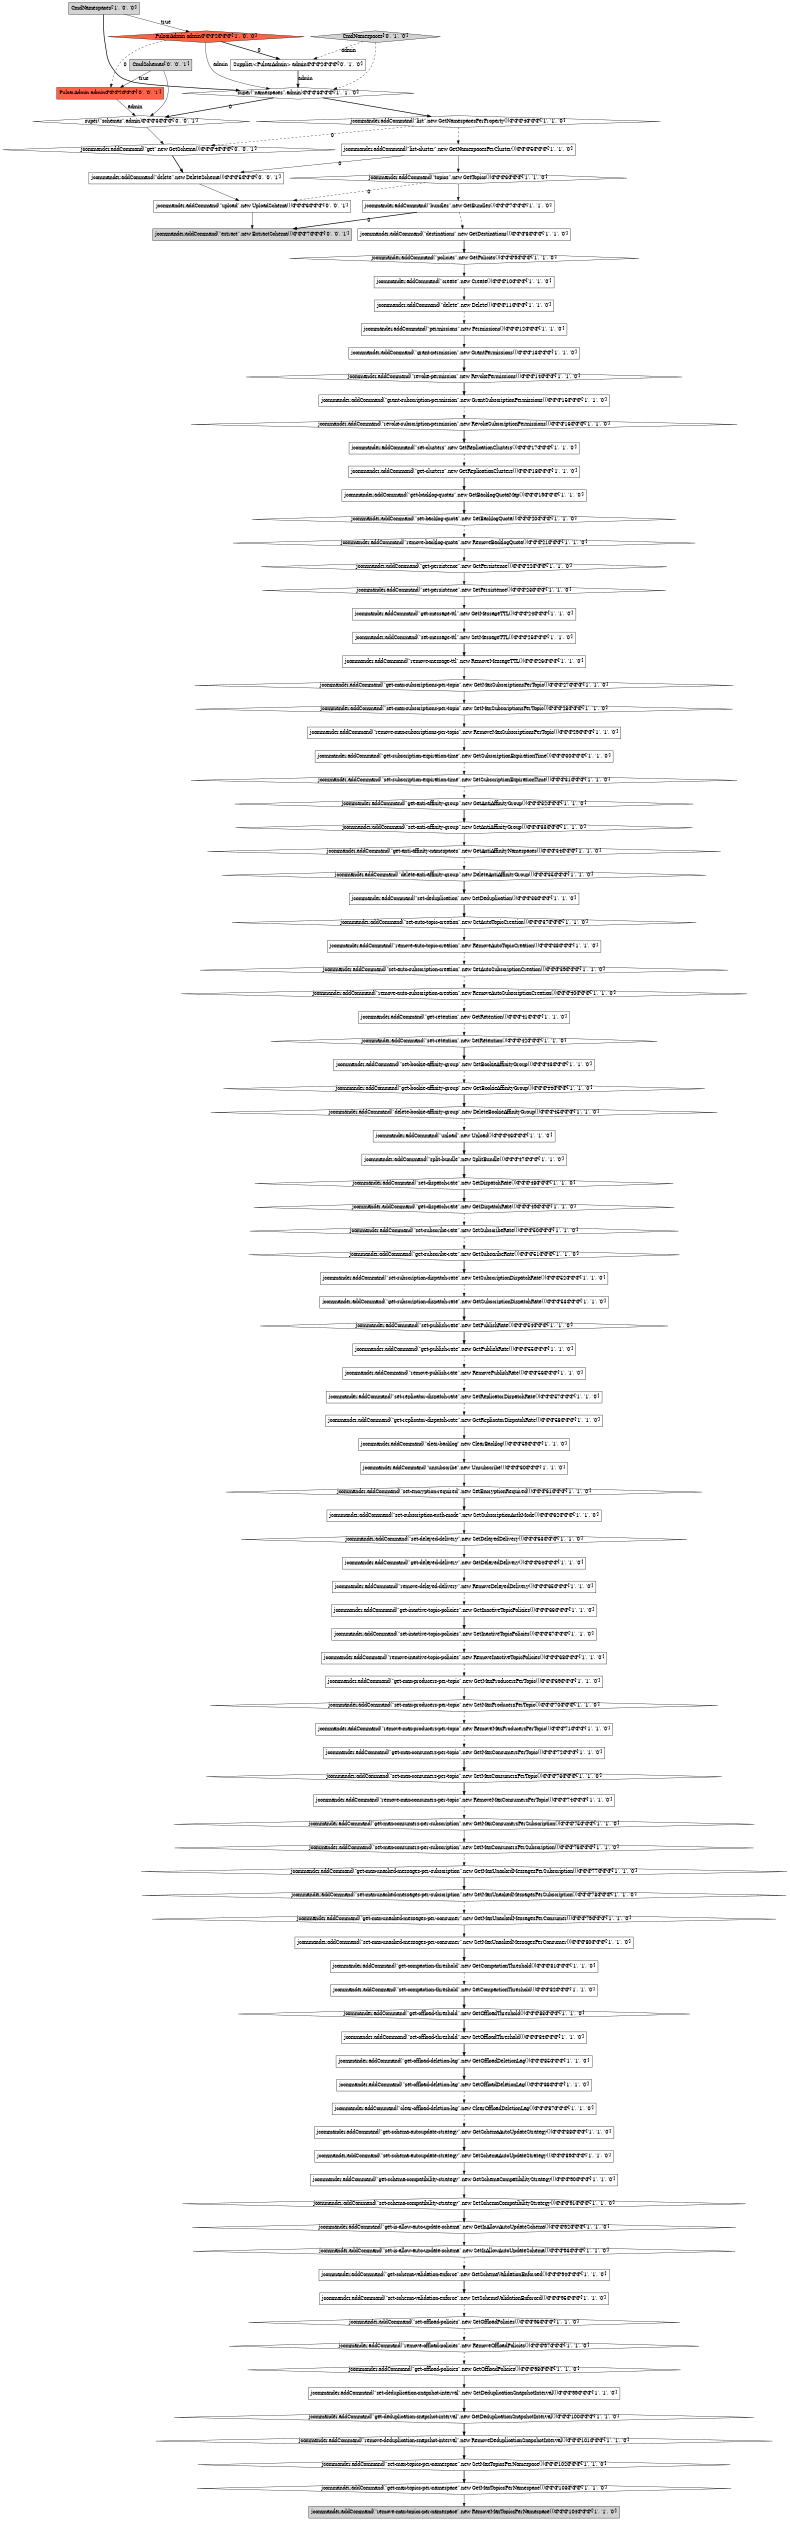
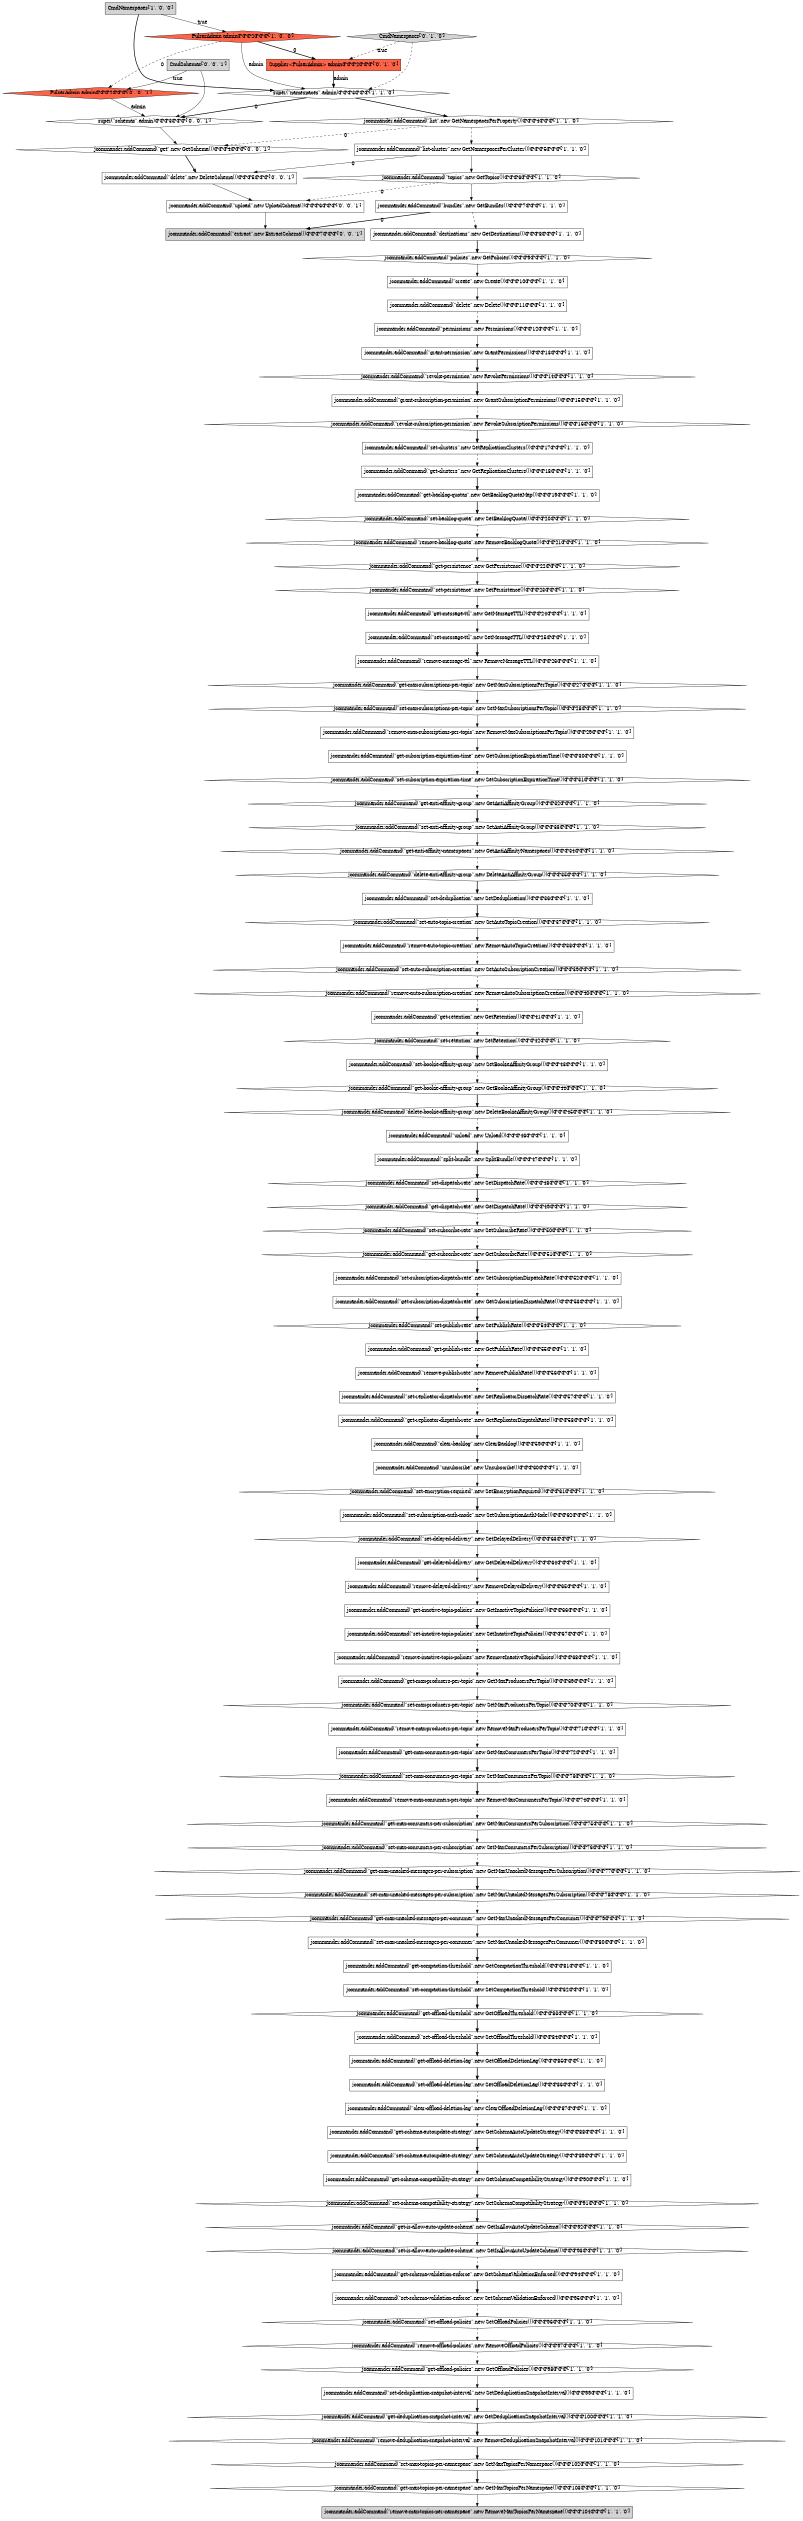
edge "CmdNamespaces['0', '1', '0']" -> "Supplier<PulsarAdmin> admin@@@2@@@['0', '1', '0']": label "admin" -> "true"
node "Supplier<PulsarAdmin> admin@@@2@@@['0', '1', '0']": fillcolor white -> tomato
node "PulsarAdmin admin@@@2@@@['0', '0', '1']": shape box -> diamond
